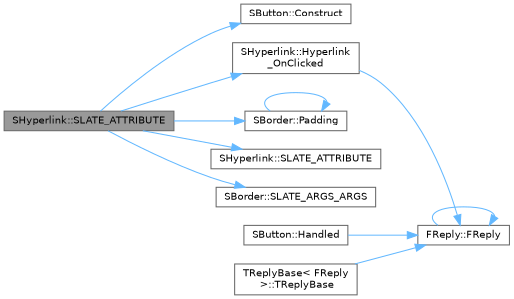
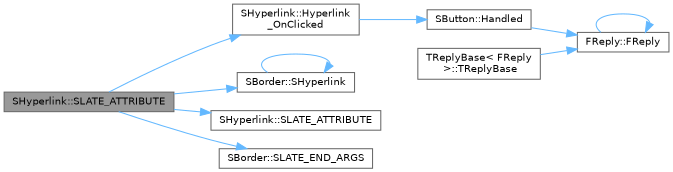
node "SButton::Construct": removed
node "SBorder::Padding": label "SBorder::Padding" -> "SBorder::SHyperlink"
edge "SHyperlink::Hyperlink _OnClicked" -> "FReply::FReply": now "SHyperlink::Hyperlink _OnClicked" -> "SButton::Handled"
node "SBorder::SLATE_ARGS_ARGS": label "SBorder::SLATE_ARGS_ARGS" -> "SBorder::SLATE_END_ARGS"
